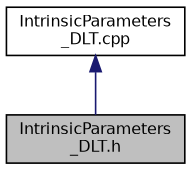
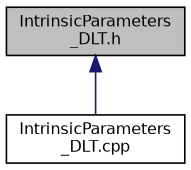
edge "IntrinsicParameters _DLT.h" -> "IntrinsicParameters _DLT.cpp": reversed
